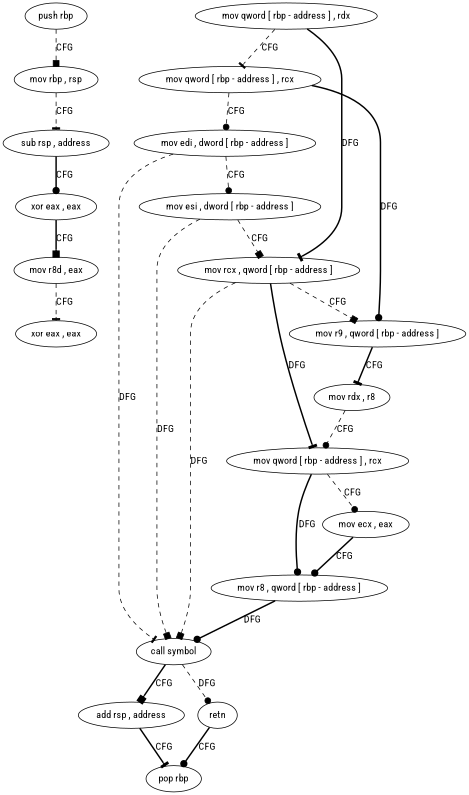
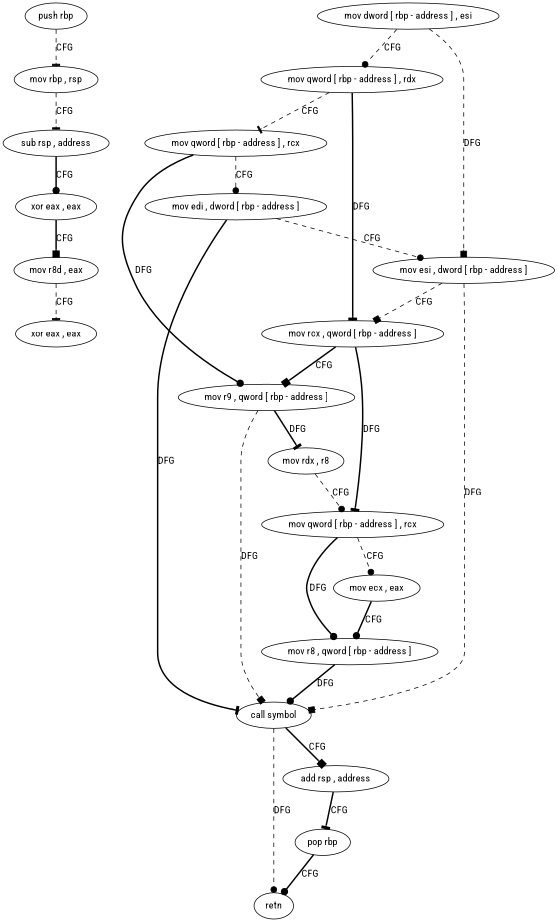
node "mov dword [ rbp - address ] , esi": added
edge "push rbp" -> "mov rbp , rsp": arrowhead box -> tee
edge "mov rcx , qword [ rbp - address ]" -> "mov r9 , qword [ rbp - address ]": style dashed -> bold
edge "mov r9 , qword [ rbp - address ]" -> "mov rdx , r8": label "CFG" -> "DFG"
edge "mov edi , dword [ rbp - address ]" -> "call symbol": style dashed -> bold
edge "mov rcx , qword [ rbp - address ]" -> "call symbol": now "mov r9 , qword [ rbp - address ]" -> "call symbol"
edge "retn" -> "pop rbp": reversed
